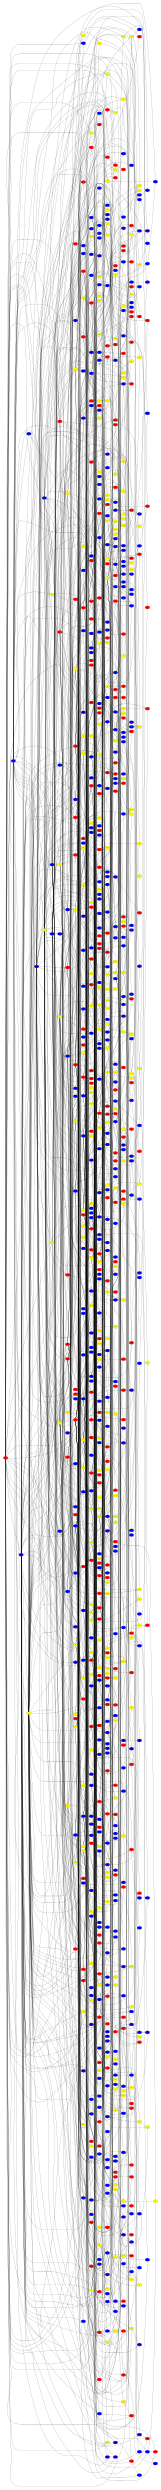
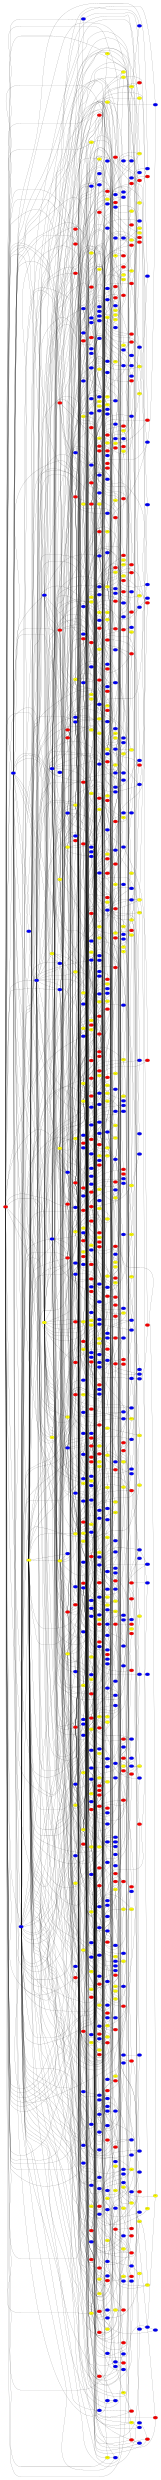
node "271": removed
node "545": removed
